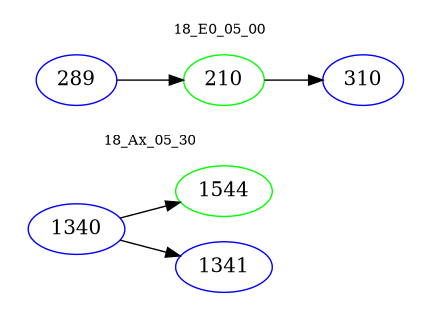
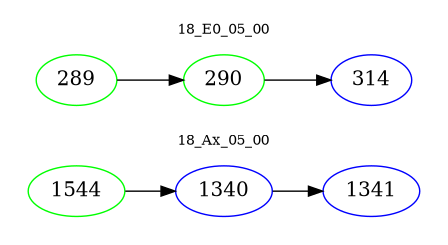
node "289": color blue -> green
node "210": label "210" -> "290"
node "310": label "310" -> "314"
cluster "18_Ax_05_30": label "18_Ax_05_30" -> "18_Ax_05_00"
edge "1340" -> "1544": reversed
